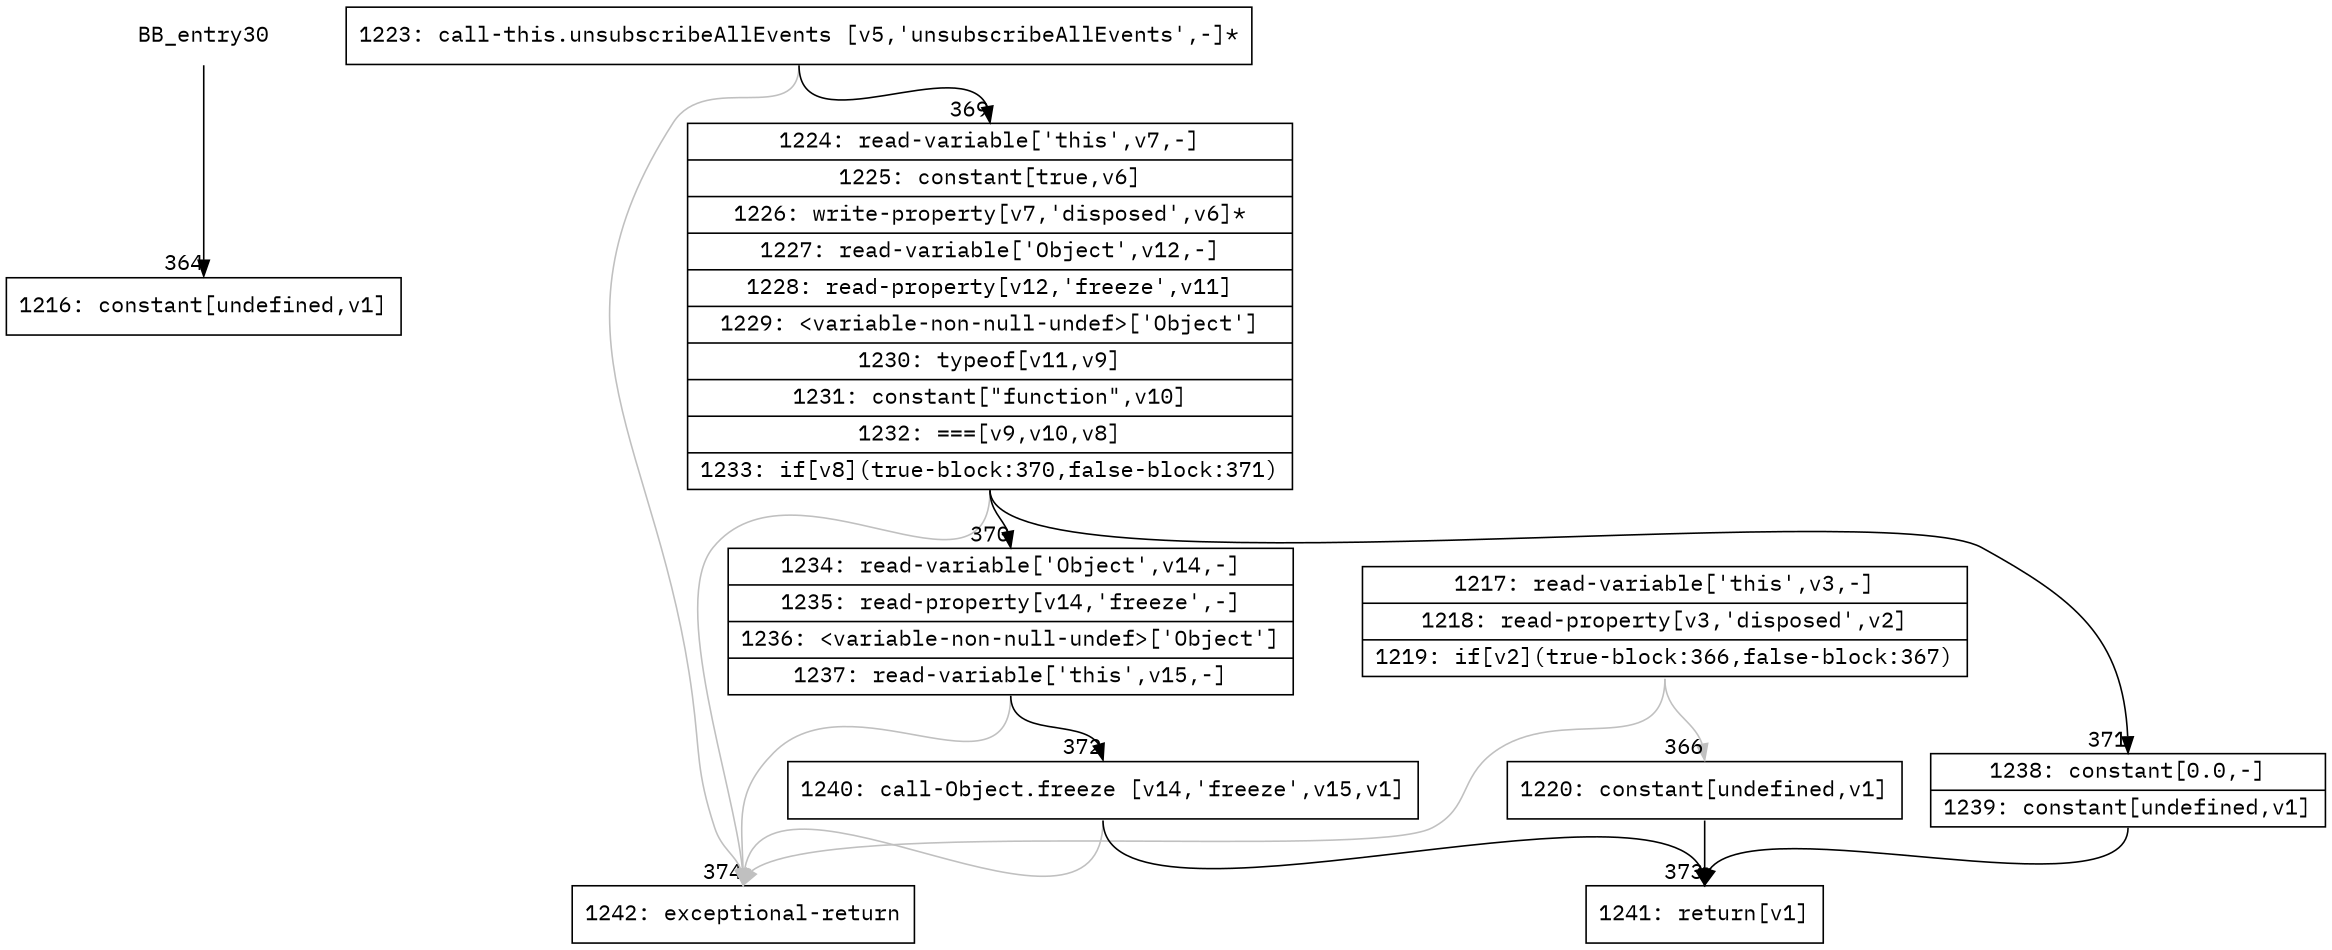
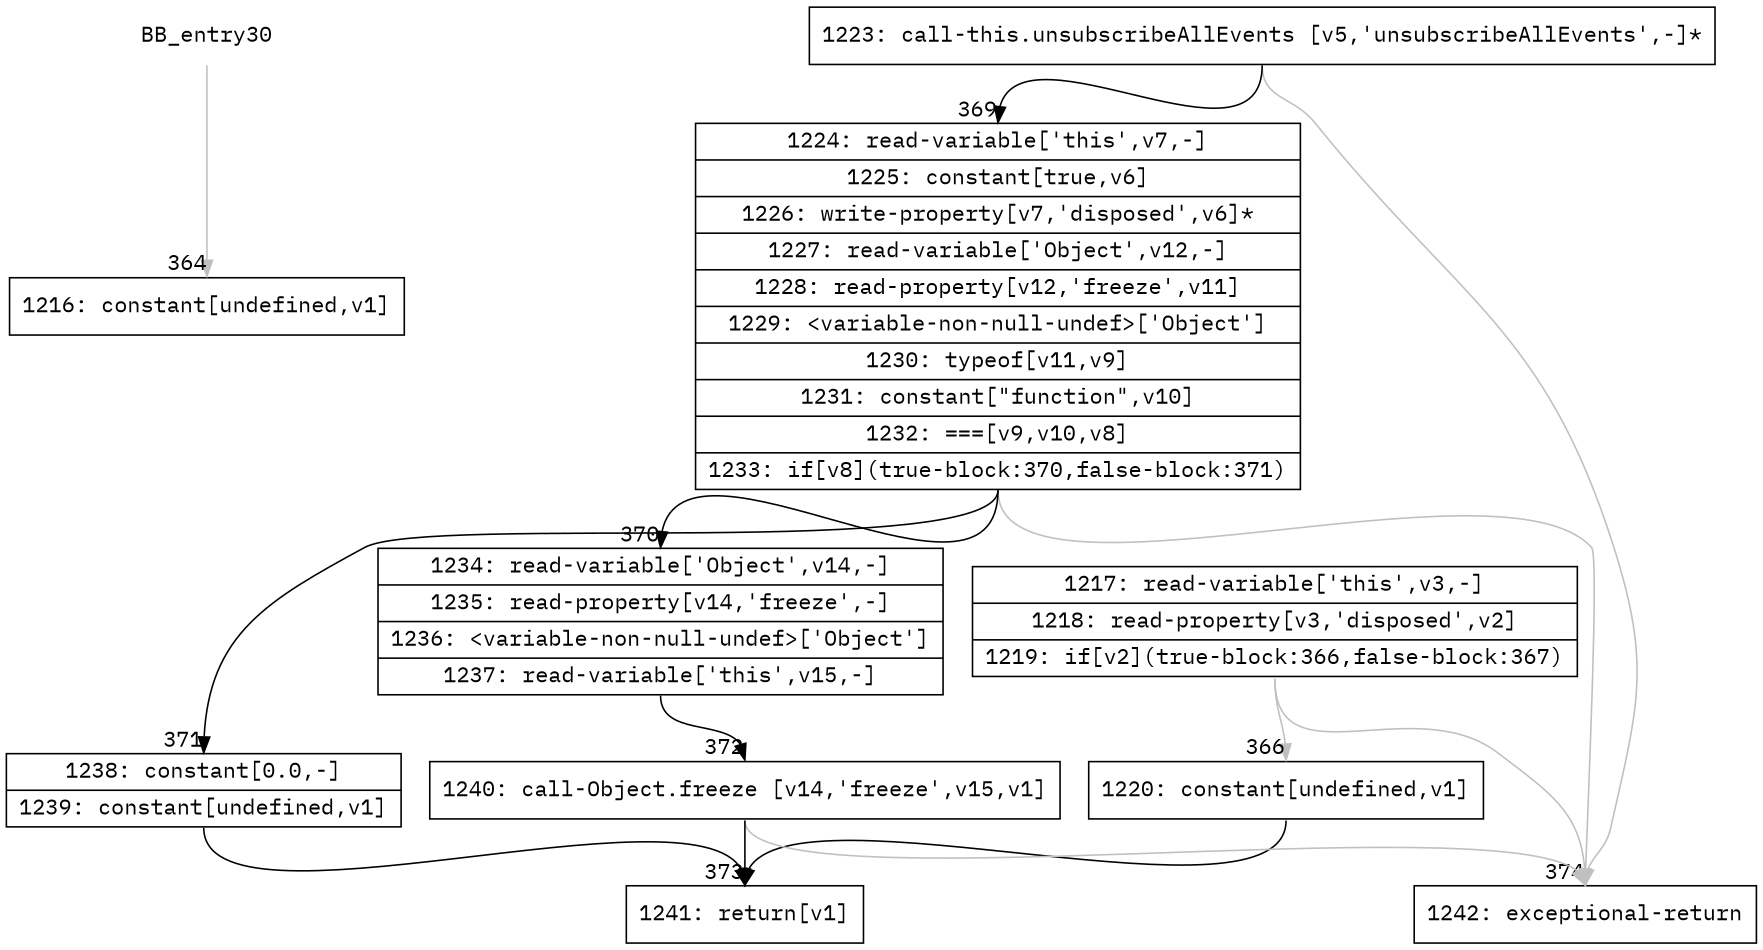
edge "BB_entry30" -> "1216: constant[undefined,v1]": color black -> gray
edge "1234: read-variable['Object',v14,-]" -> "1242: exceptional-return": removed
